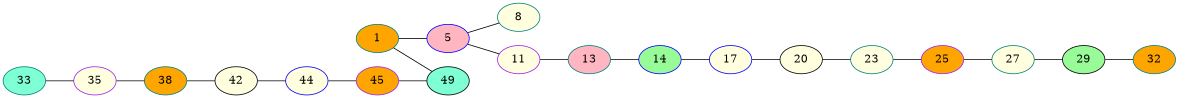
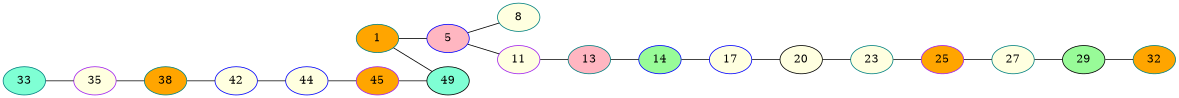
node "42": color black -> blue
